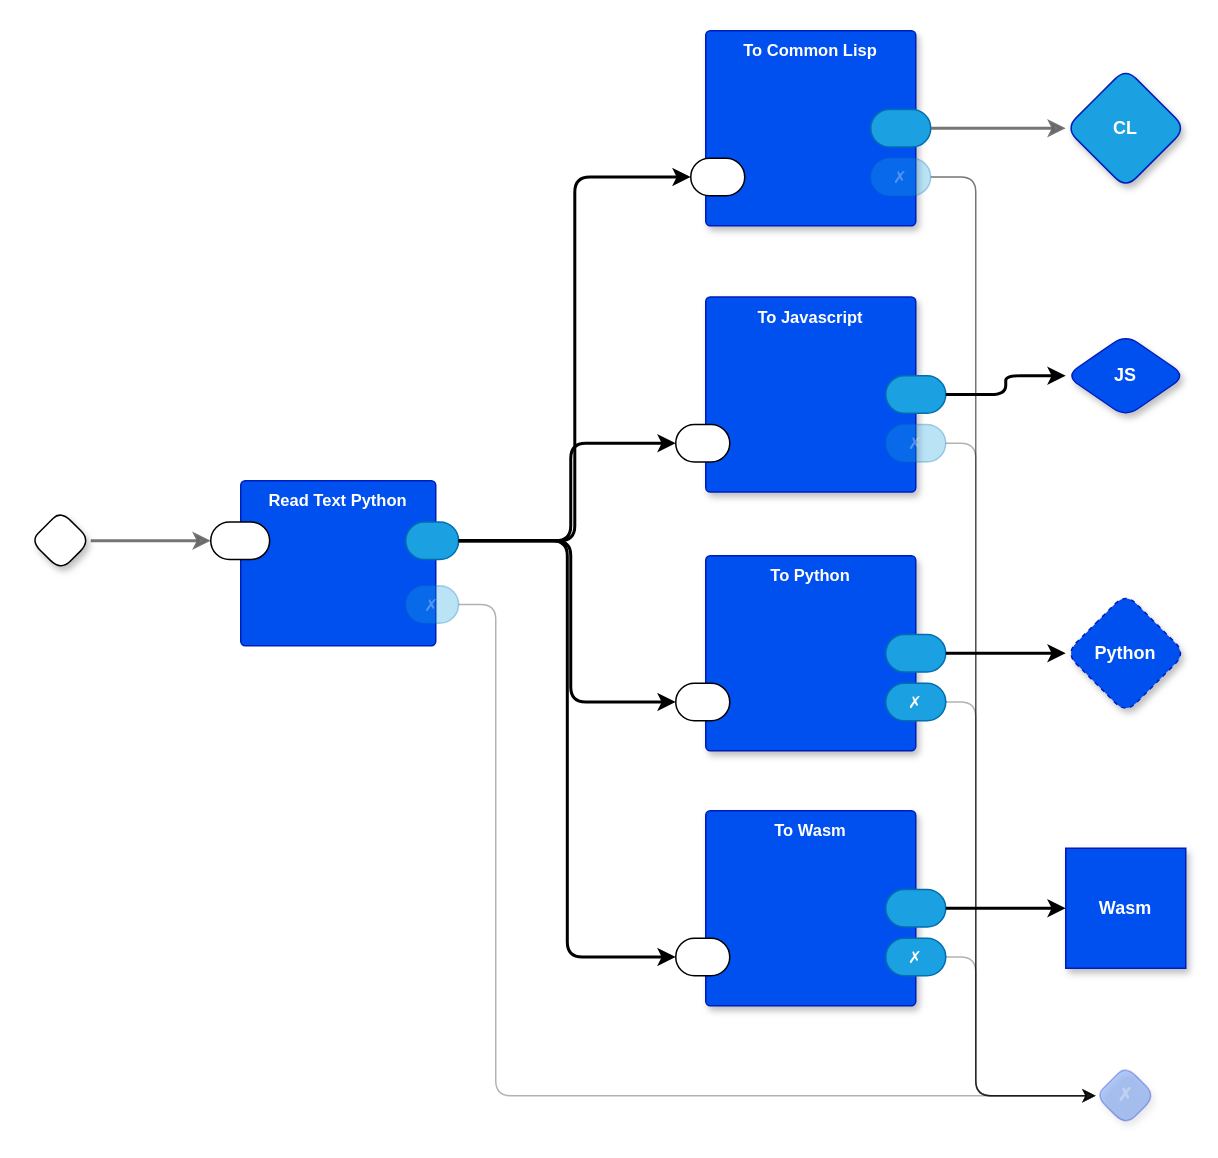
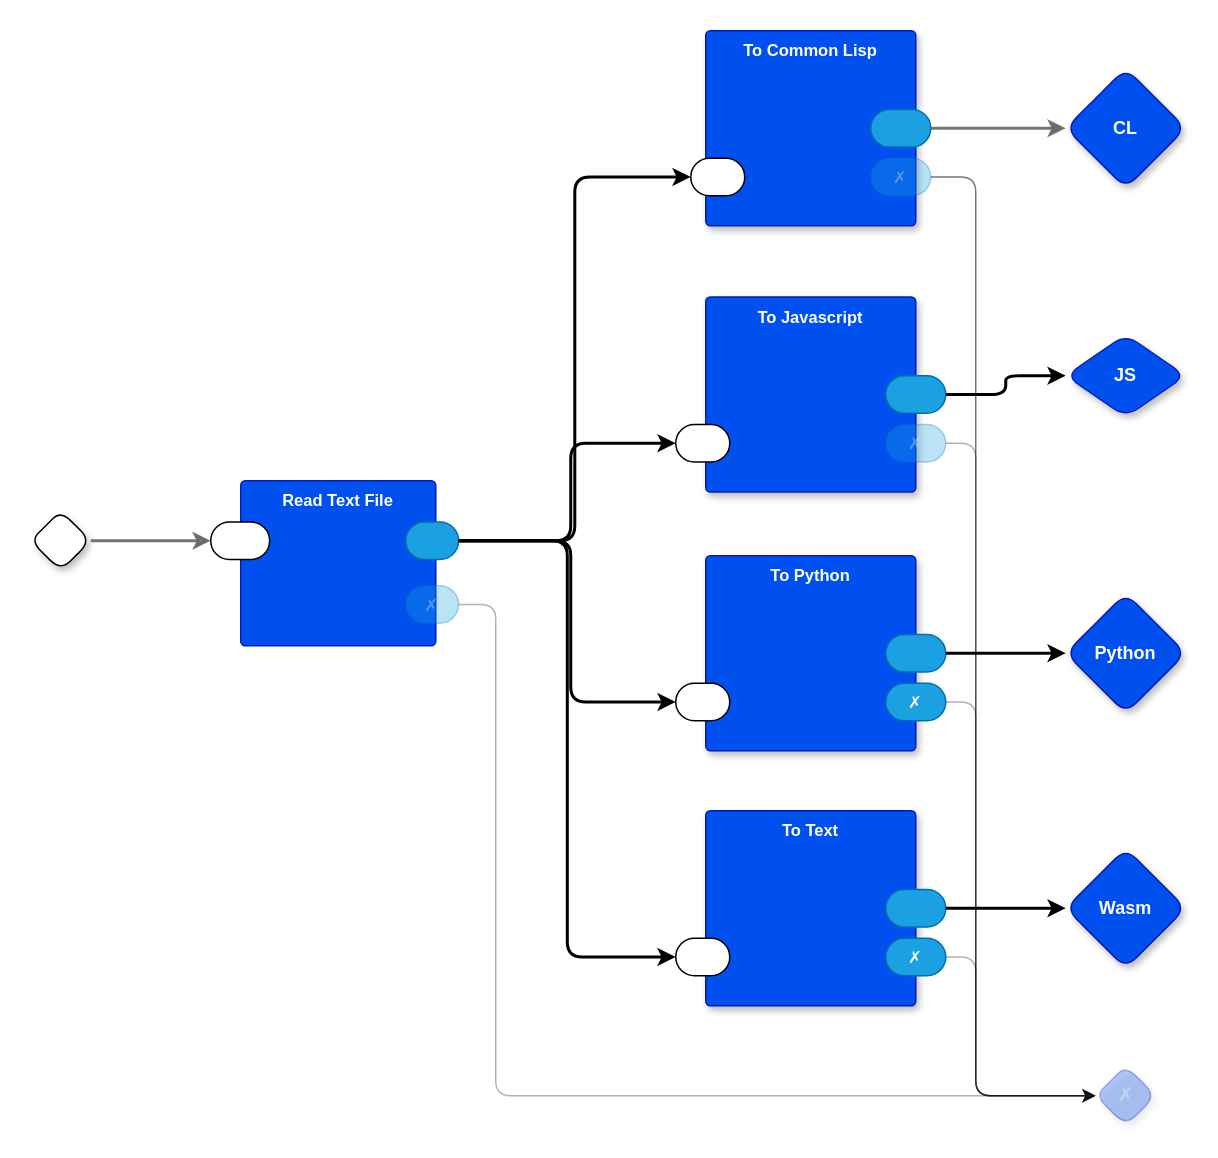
node "CL": fillcolor #1ba1e2 -> #0050ef
node "Read Text Python": label "Read Text Python" -> "Read Text File"
node "Python": style dashed -> solid
node "To Wasm": label "To Wasm" -> "To Text"
node "Wasm": shape rectangle -> diamond
